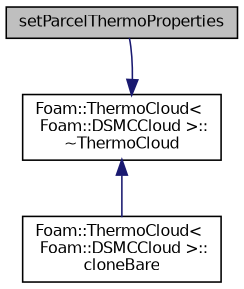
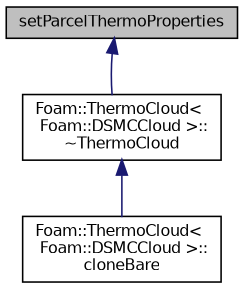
edge "setParcelThermoProperties" -> "Foam::ThermoCloud< Foam::DSMCCloud >:: ~ThermoCloud": reversed
